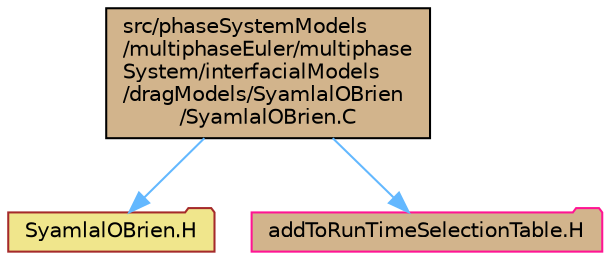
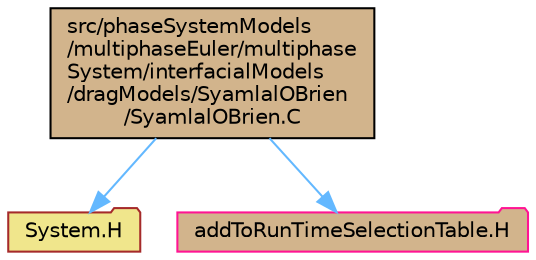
node "SyamlalOBrien.H": label "SyamlalOBrien.H" -> "System.H"
